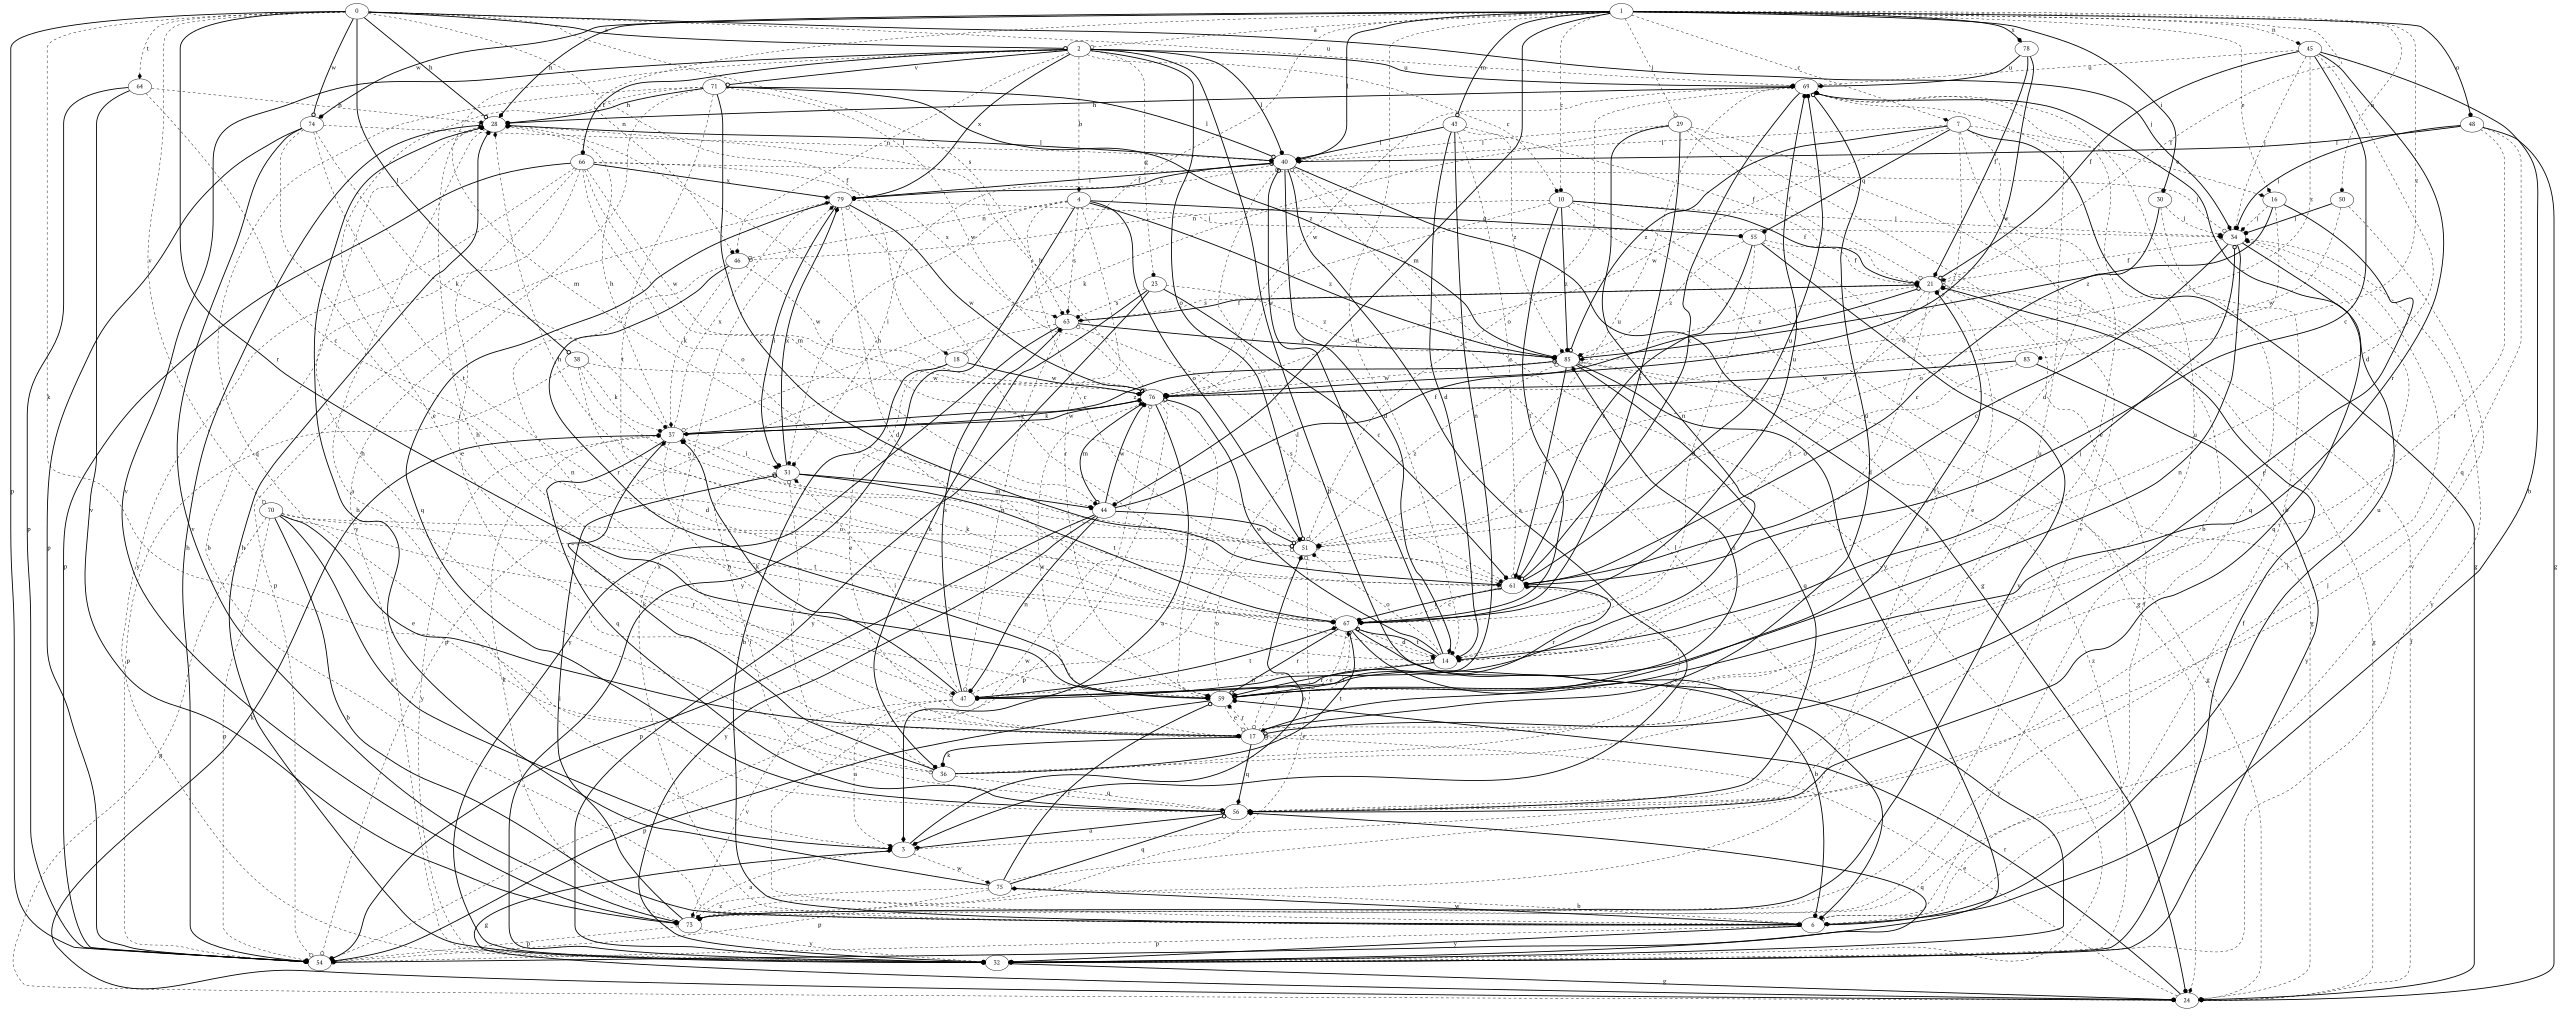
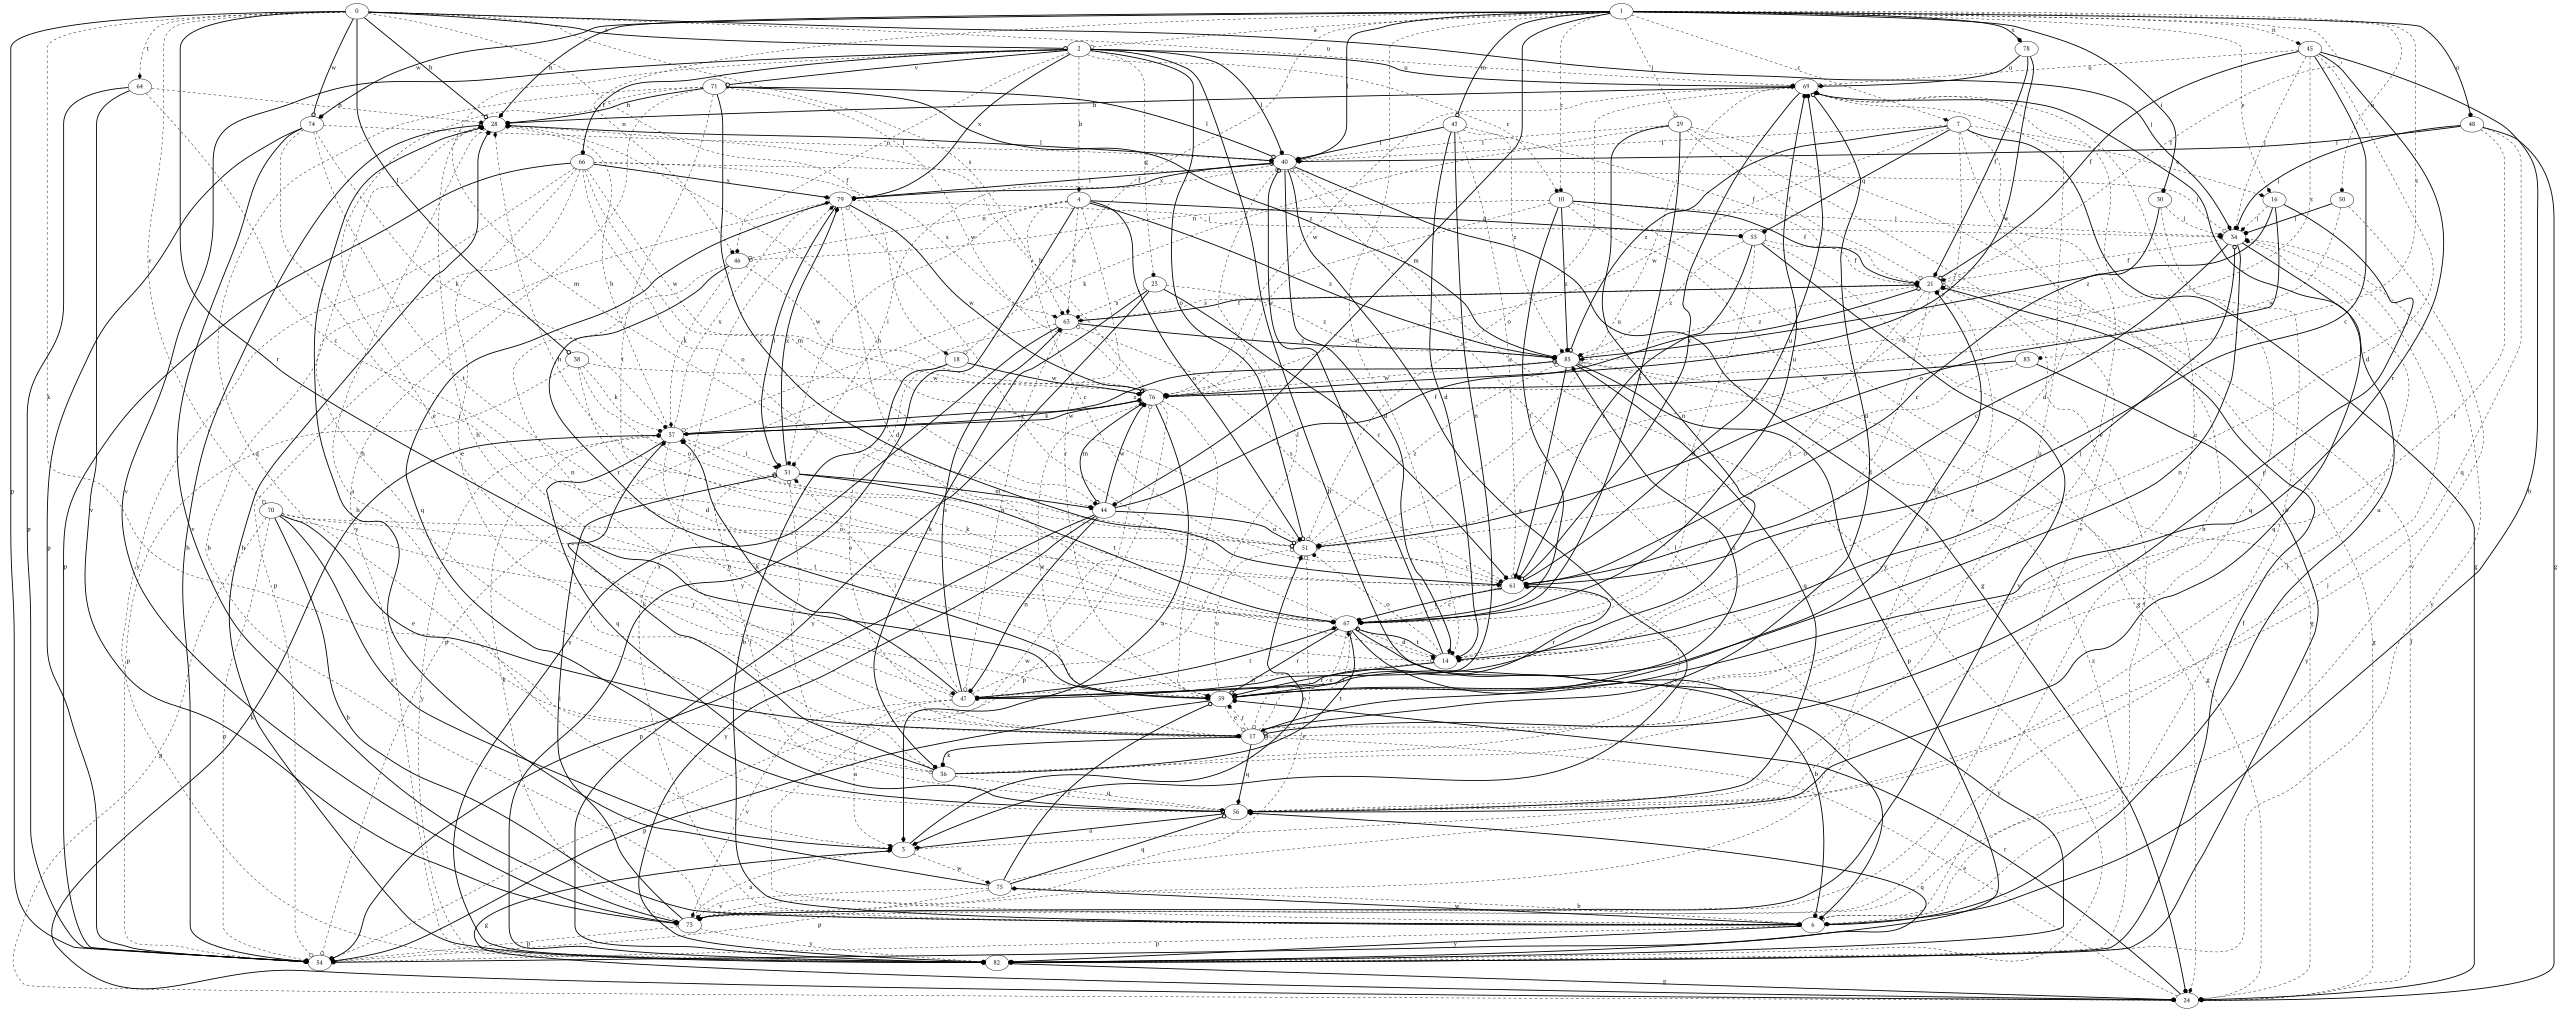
edge "16" -> "51": style dashed -> bold
edge "14" -> "76": removed, label "w"
edge "75" -> "73": label "z" -> "v"
node "32": label "32" -> "82"
